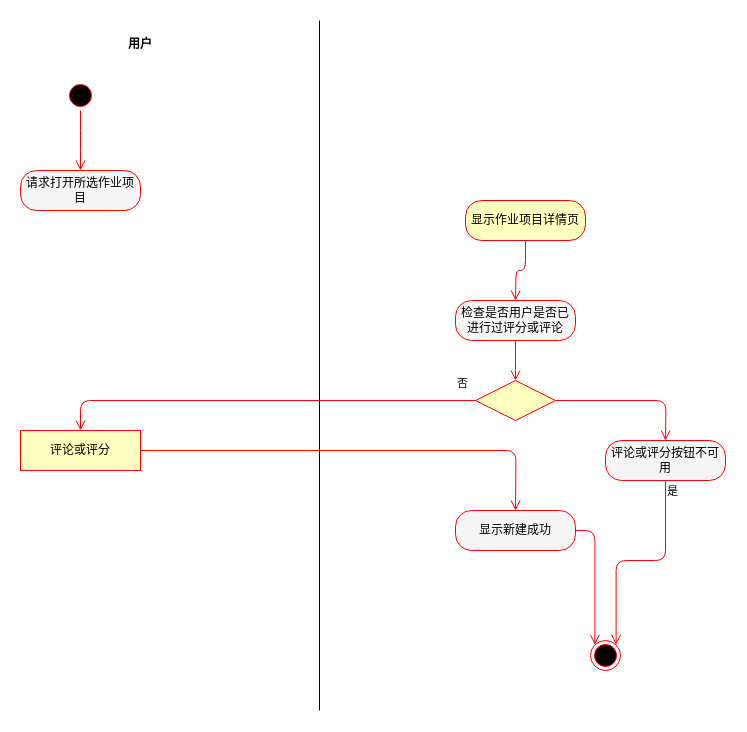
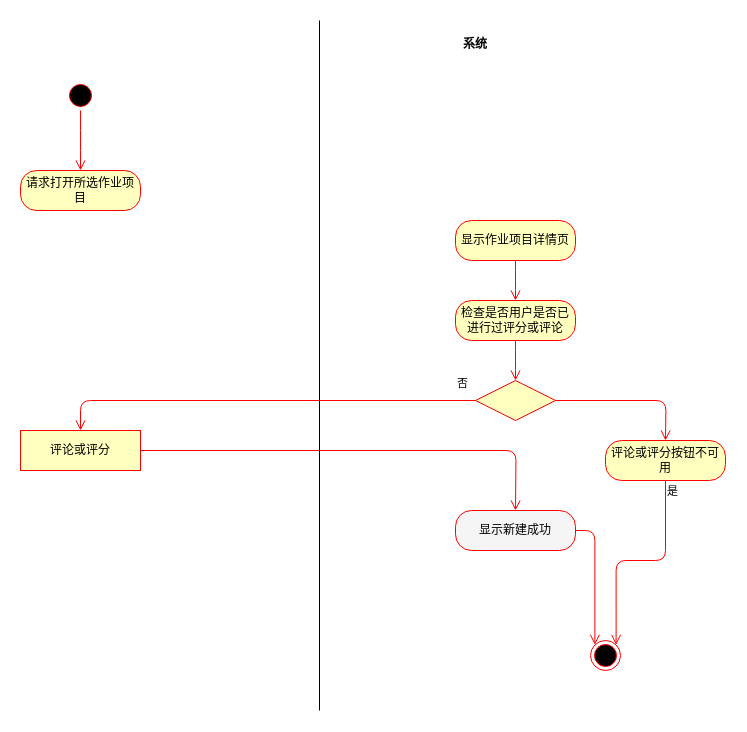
node "用户": removed
node "系统": added
node "请求打开所选作业项目": fillcolor #f5f5f5 -> #ffffc0
node "显示作业项目详情页": moved (526, 221) -> (516, 241)
node "检查是否用户是否已进行过评分或评论": fillcolor #f5f5f5 -> #ffffc0
node "评论或评分按钮不可用": fillcolor #f5f5f5 -> #ffffc0
